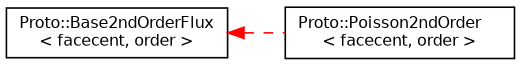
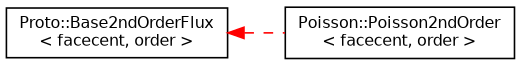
node "Proto::Poisson2ndOrder < facecent, order >": label "Proto::Poisson2ndOrder < facecent, order >" -> "Poisson::Poisson2ndOrder < facecent, order >"
